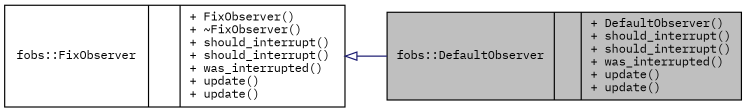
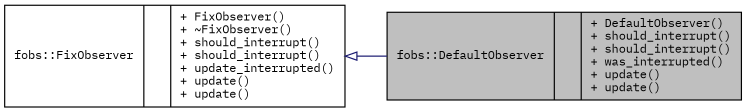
node "fobs::FixObserver": text "+ was_interrupted()" -> "+ update_interrupted()"
